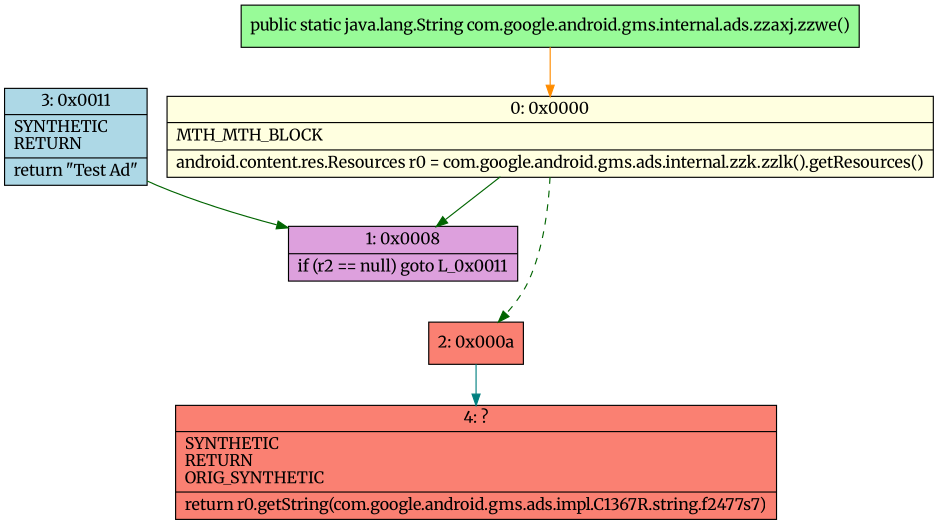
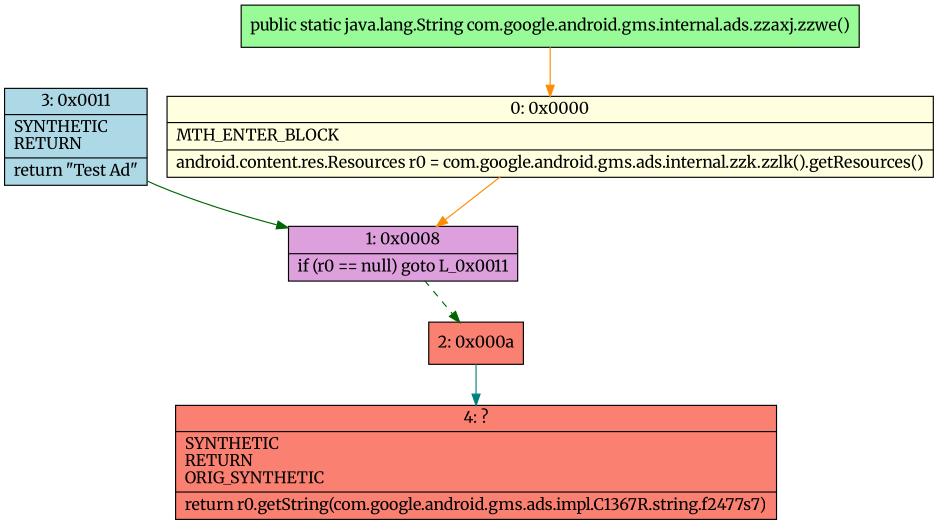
node "0: 0x0000": text "MTH_MTH_BLOCK" -> "MTH_ENTER_BLOCK"
edge "0: 0x0000" -> "1: 0x0008": color darkgreen -> darkorange
edge "0: 0x0000" -> "2: 0x000a": now "1: 0x0008" -> "2: 0x000a"
node "1: 0x0008": text "if (r2 == null) goto L_0x0011" -> "if (r0 == null) goto L_0x0011"
